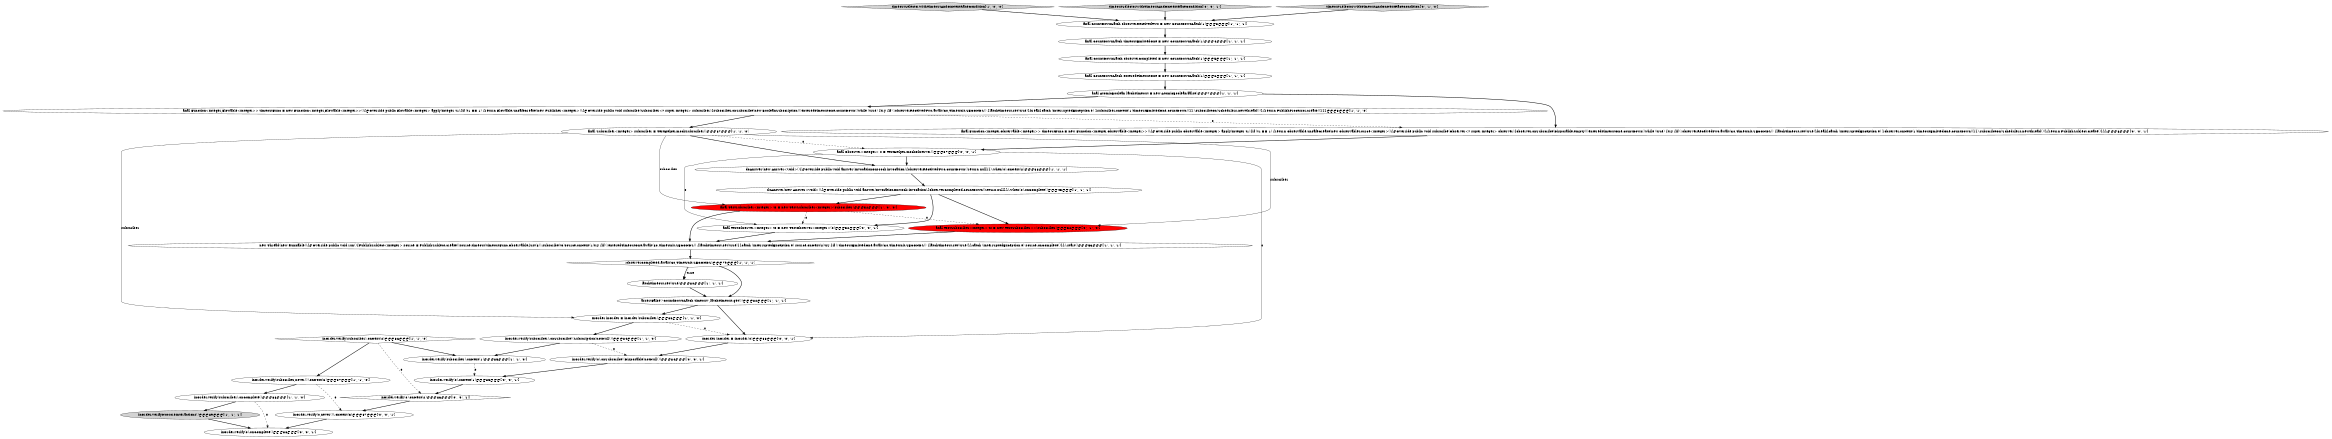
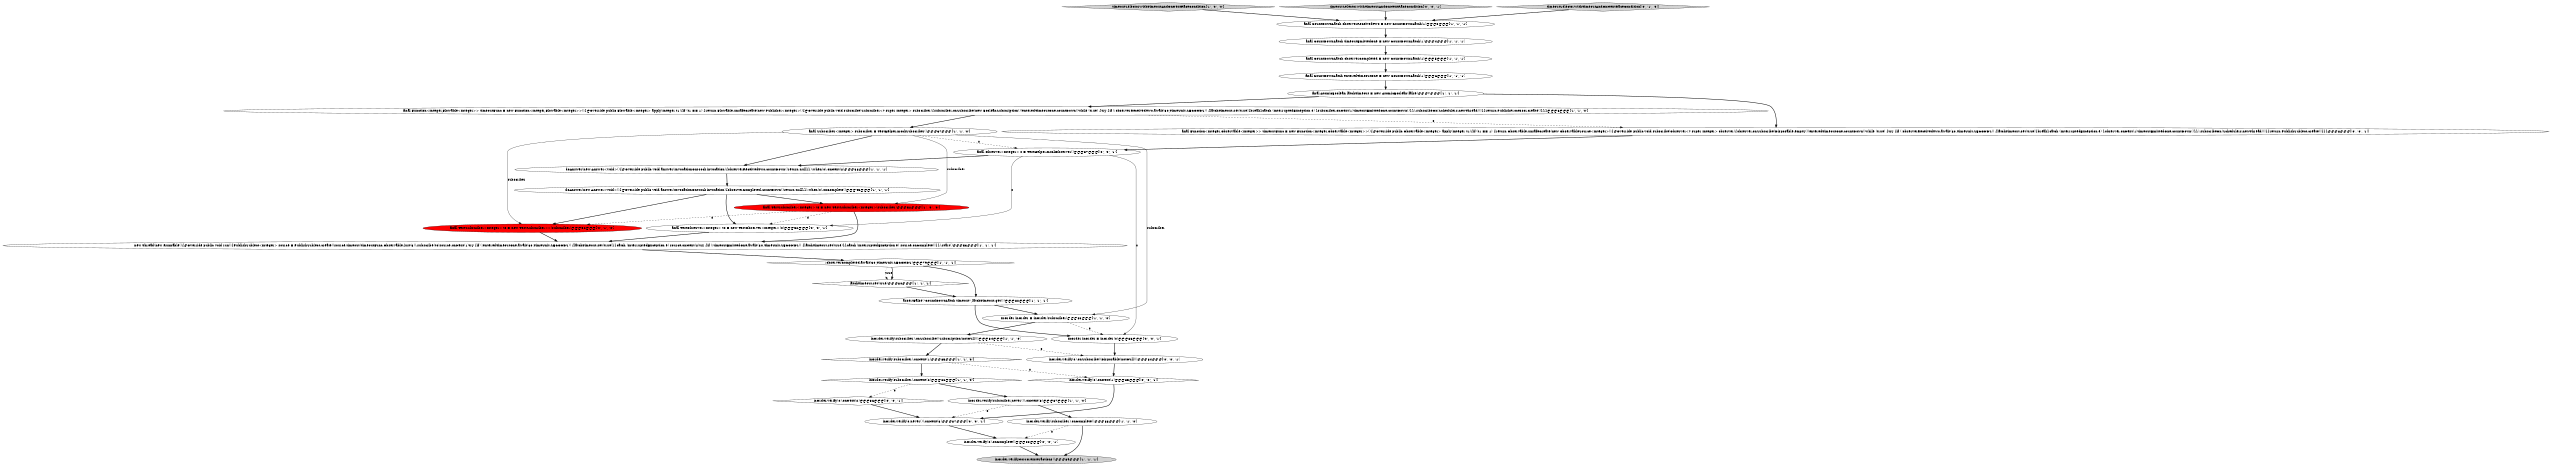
node "latchTimeout.set(true)@@@80@@@['1', '1', '1']": shape ellipse -> diamond
edge "inOrder.verify(subscriber).onNext(2)@@@86@@@['1', '1', '0']" -> "inOrder.verify(subscriber).onNext(1)@@@85@@@['1', '1', '0']": reversed
node "inOrder.verify(subscriber).onNext(1)@@@85@@@['1', '1', '0']": shape ellipse -> diamond
node "inOrder.verify(o).onNext(1)@@@85@@@['0', '0', '1']": shape ellipse -> diamond
edge "inOrder.verify(o).onNext(1)@@@85@@@['0', '0', '1']" -> "inOrder.verify(o).onNext(2)@@@86@@@['0', '0', '1']": now "inOrder.verify(o).onNext(1)@@@85@@@['0', '0', '1']" -> "inOrder.verify(o,never()).onNext(3)@@@87@@@['0', '0', '1']"
edge "inOrder.verifyNoMoreInteractions()@@@89@@@['1', '1', '1']" -> "inOrder.verify(o).onComplete()@@@88@@@['0', '0', '1']": reversed
